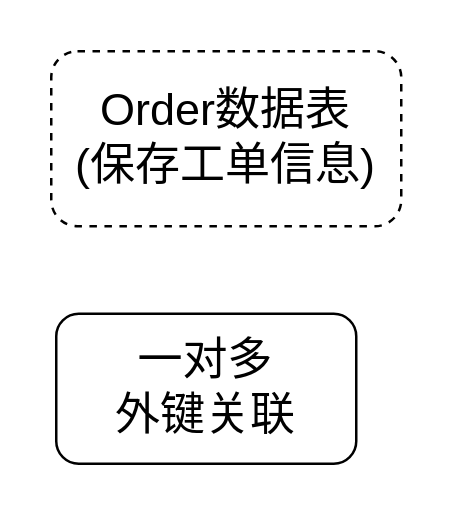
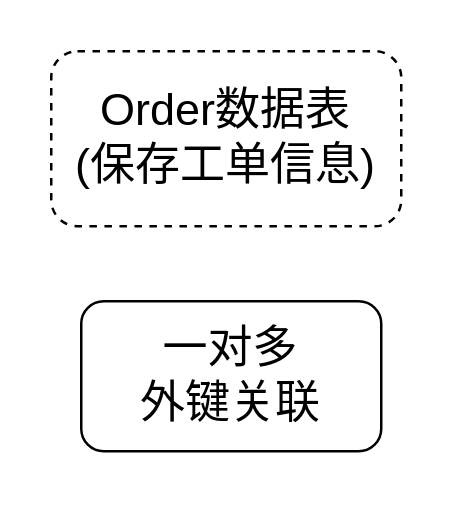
node "一对多 外键关联": moved (206, 389) -> (231, 376)
